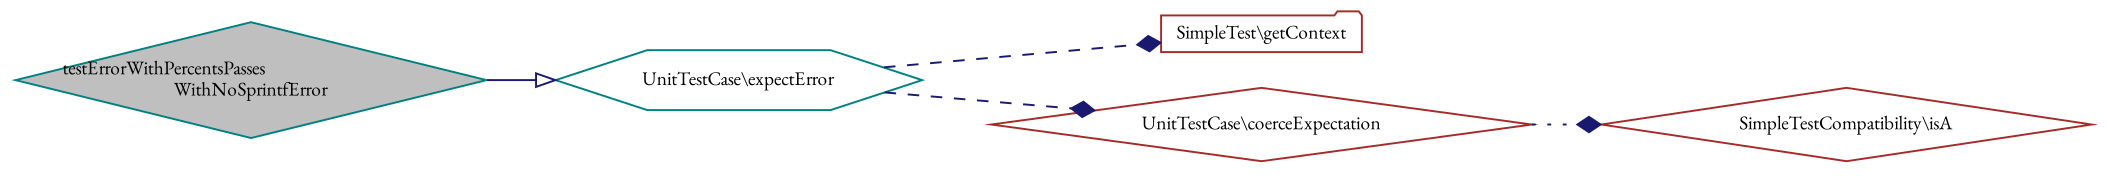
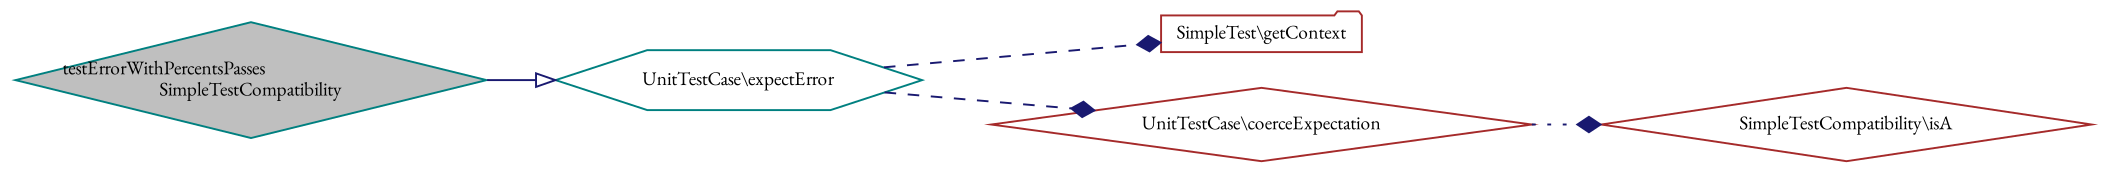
node "testErrorWithPercentsPasses WithNoSprintfError": label "testErrorWithPercentsPasses WithNoSprintfError" -> "testErrorWithPercentsPasses SimpleTestCompatibility"
